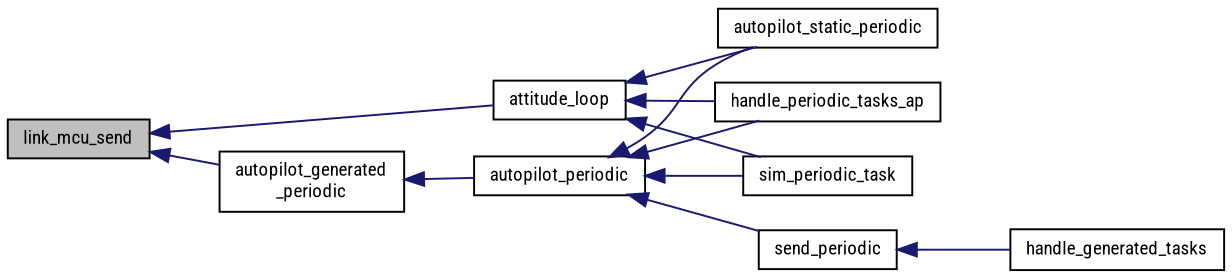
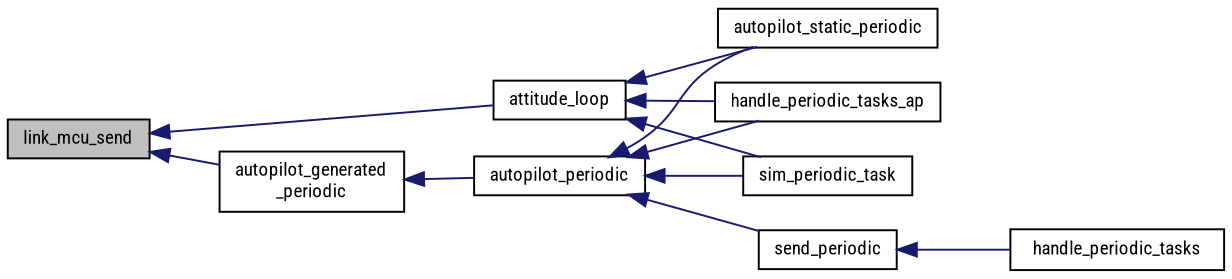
node "handle_generated_tasks": label "handle_generated_tasks" -> "handle_periodic_tasks"
